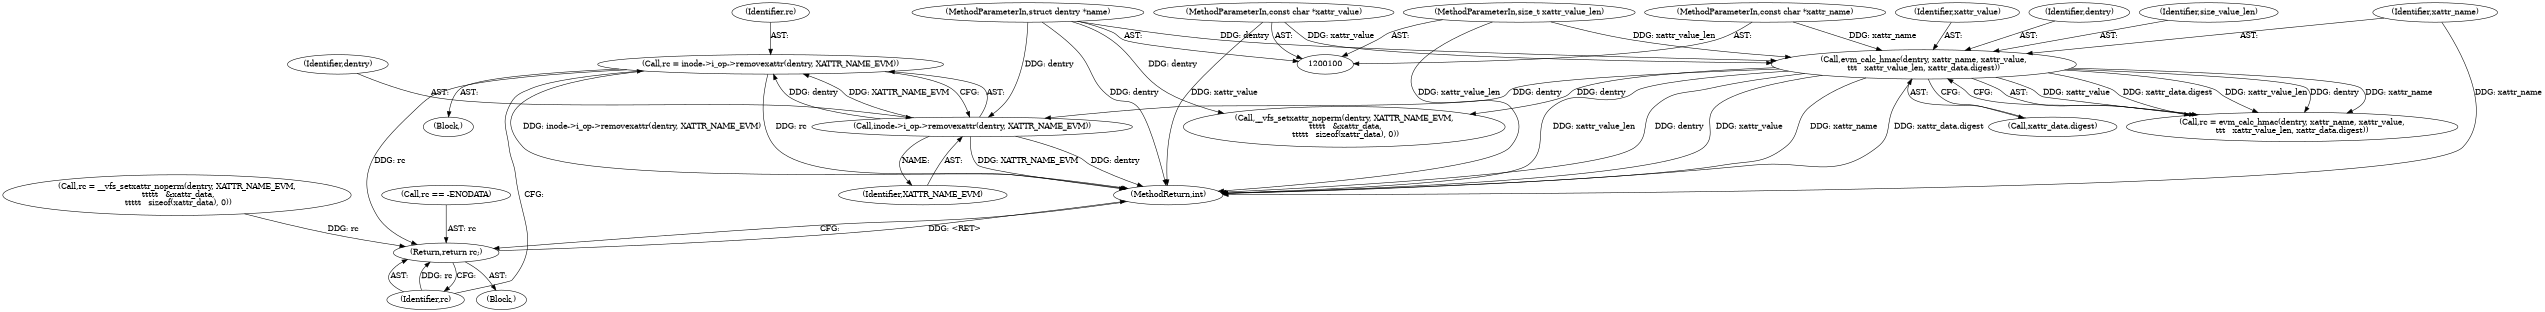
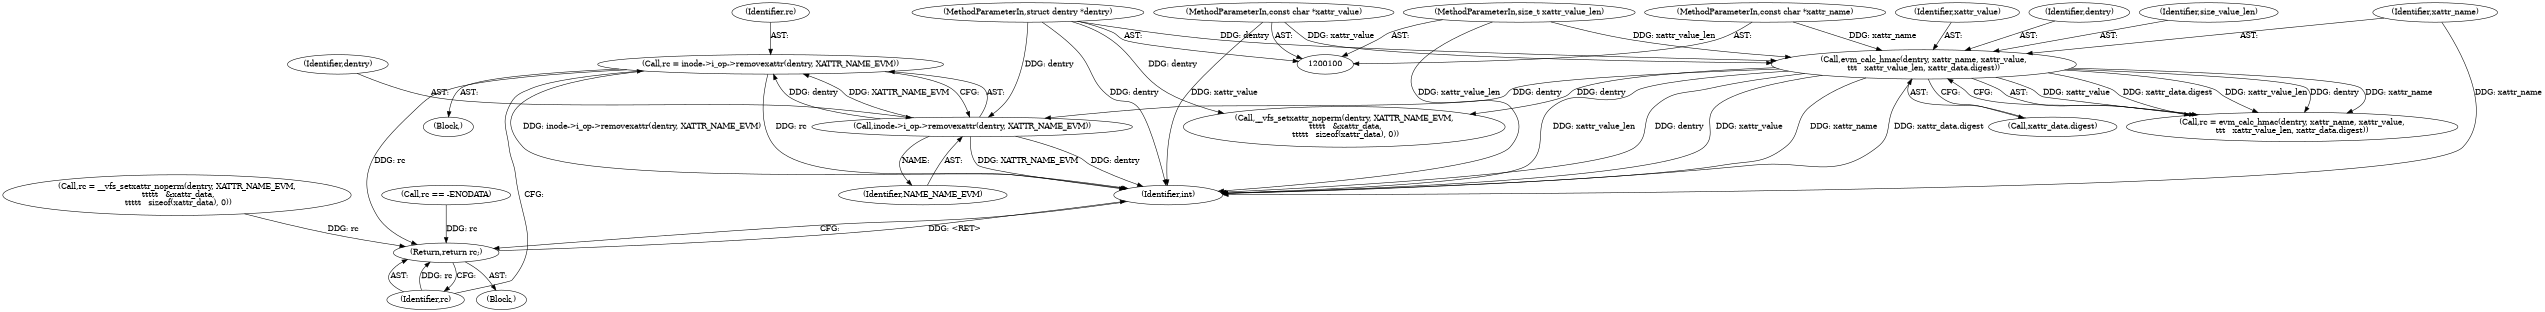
node "(MethodParameterIn,struct dentry *name)": label "(MethodParameterIn,struct dentry *name)" -> "(MethodParameterIn,struct dentry *dentry)"
node "(Identifier,XATTR_NAME_EVM)": label "(Identifier,XATTR_NAME_EVM)" -> "(Identifier,NAME_NAME_EVM)"
node "(MethodReturn,int)": label "(MethodReturn,int)" -> "(Identifier,int)"
edge "(Call,rc == -ENODATA)" -> "(Return,return rc;)": label "AST: rc" -> "DDG: rc"
